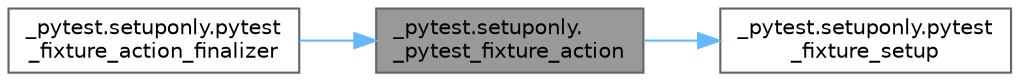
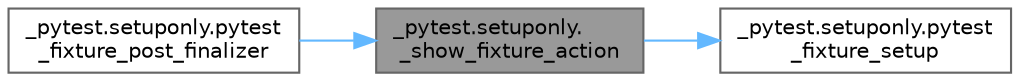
node "_pytest.setuponly.pytest _fixture_action_finalizer": label "_pytest.setuponly.pytest _fixture_action_finalizer" -> "_pytest.setuponly.pytest _fixture_post_finalizer"
node "_pytest.setuponly. _pytest_fixture_action": label "_pytest.setuponly. _pytest_fixture_action" -> "_pytest.setuponly. _show_fixture_action"
